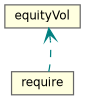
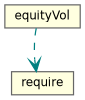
edge "require" -> "equityVol": reversed
